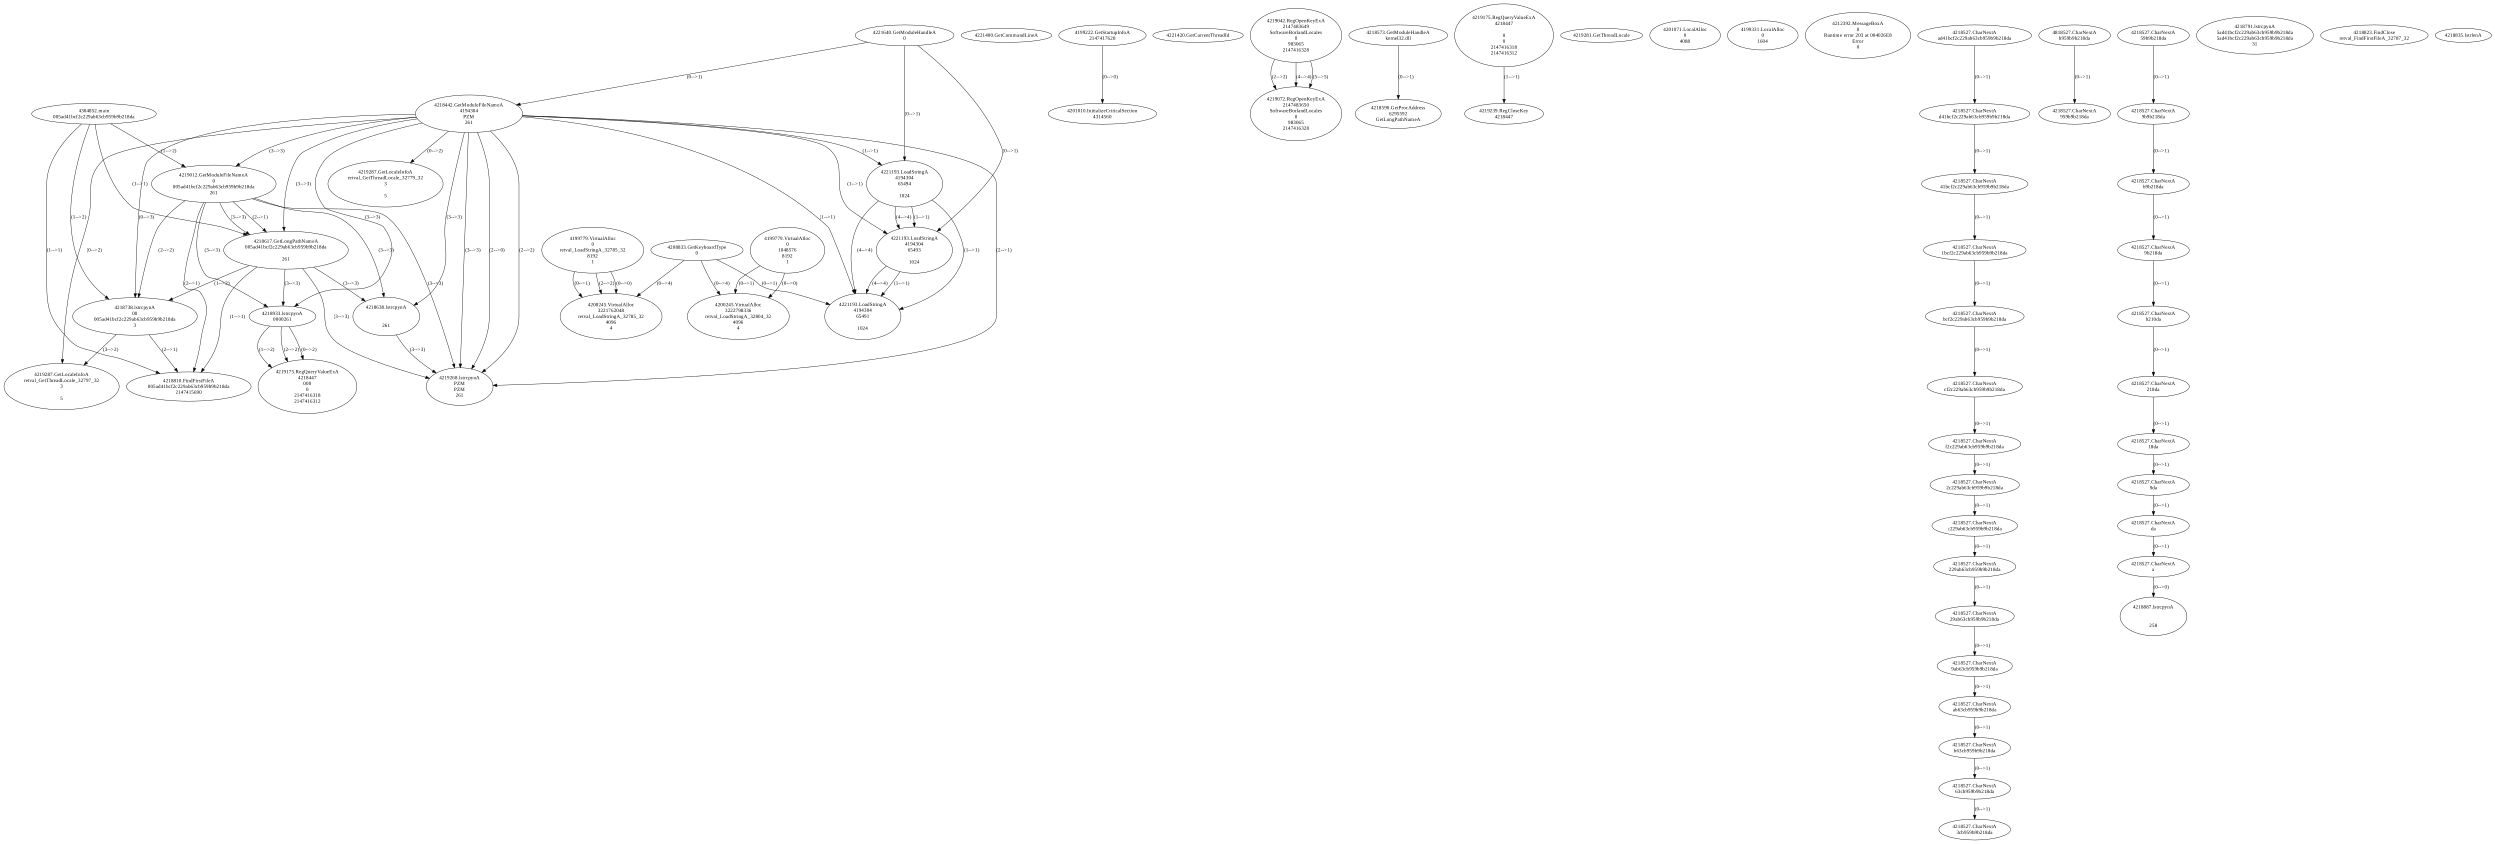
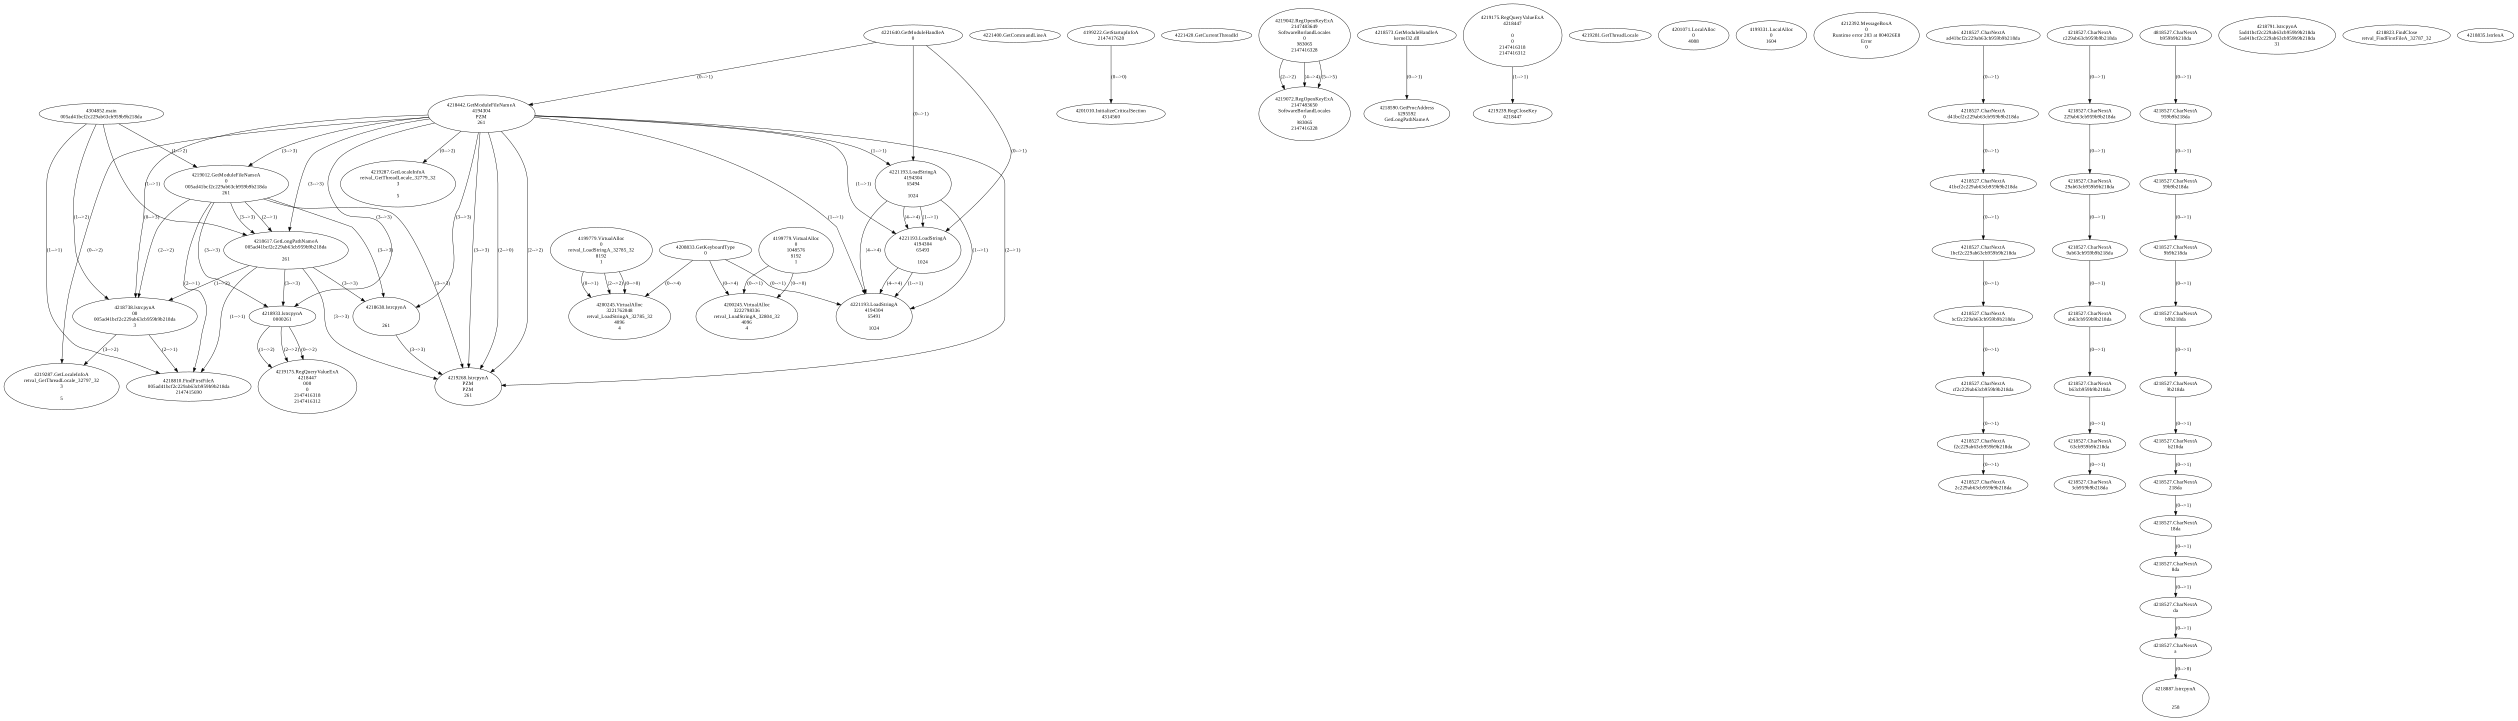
edge "4218527.CharNextA 959b9b218da" -> "4218527.CharNextA 59b9b218da": added, label "(0-->1)"
edge "4218527.CharNextA 2c229ab63cb959b9b218da" -> "4218527.CharNextA c229ab63cb959b9b218da": removed, label "(0-->1)"
